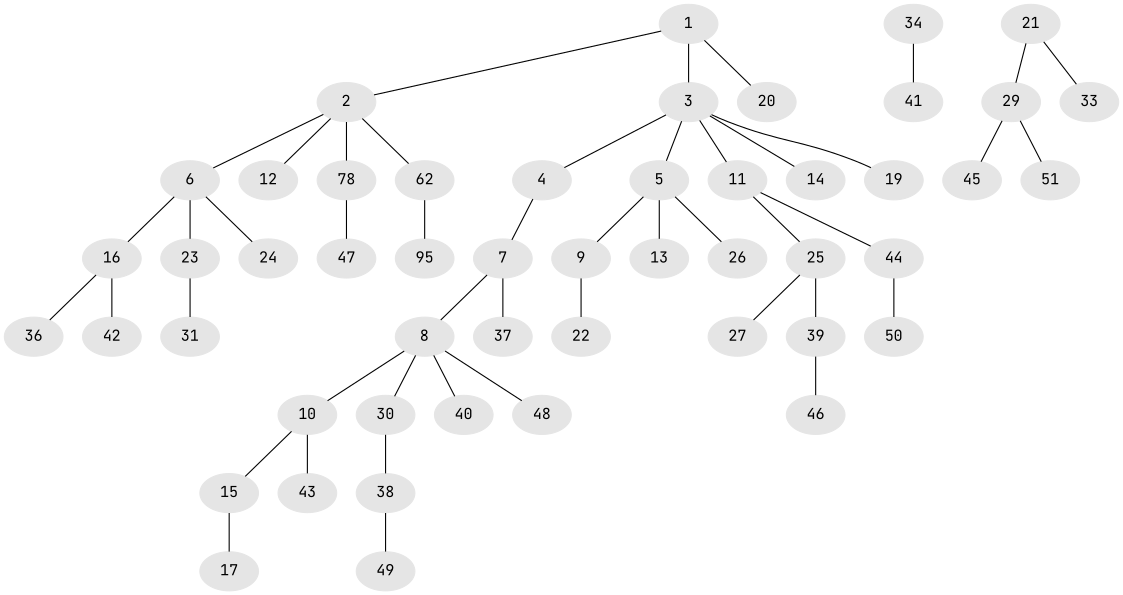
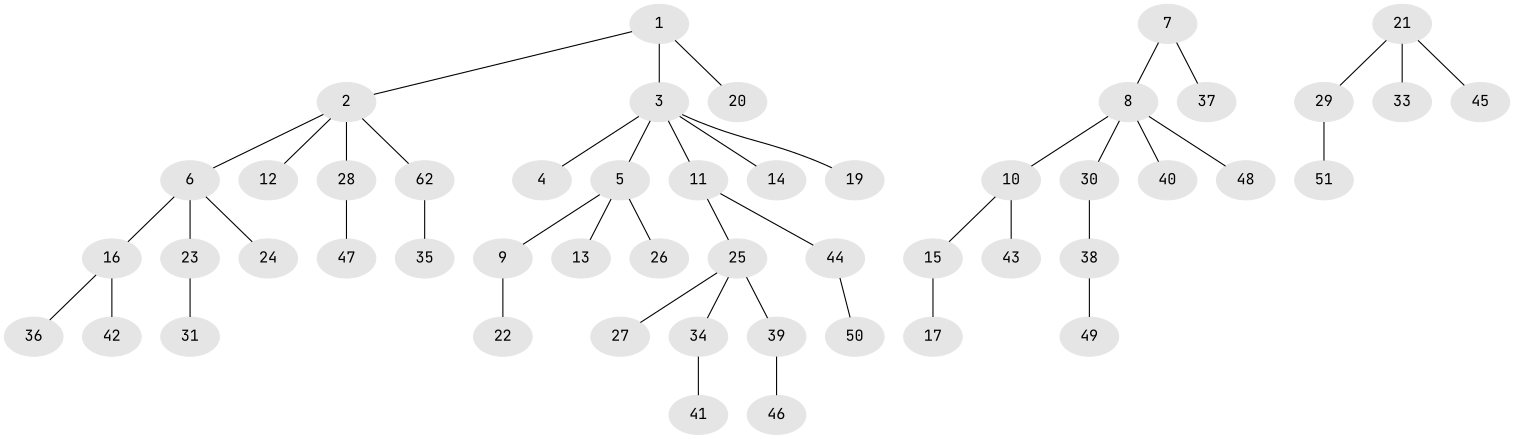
edge "29" -- "45": now "21" -- "45"
node "78": label "78" -> "28"
edge "4" -- "7": removed
node "95": label "95" -> "35"
edge "25" -- "34": added
